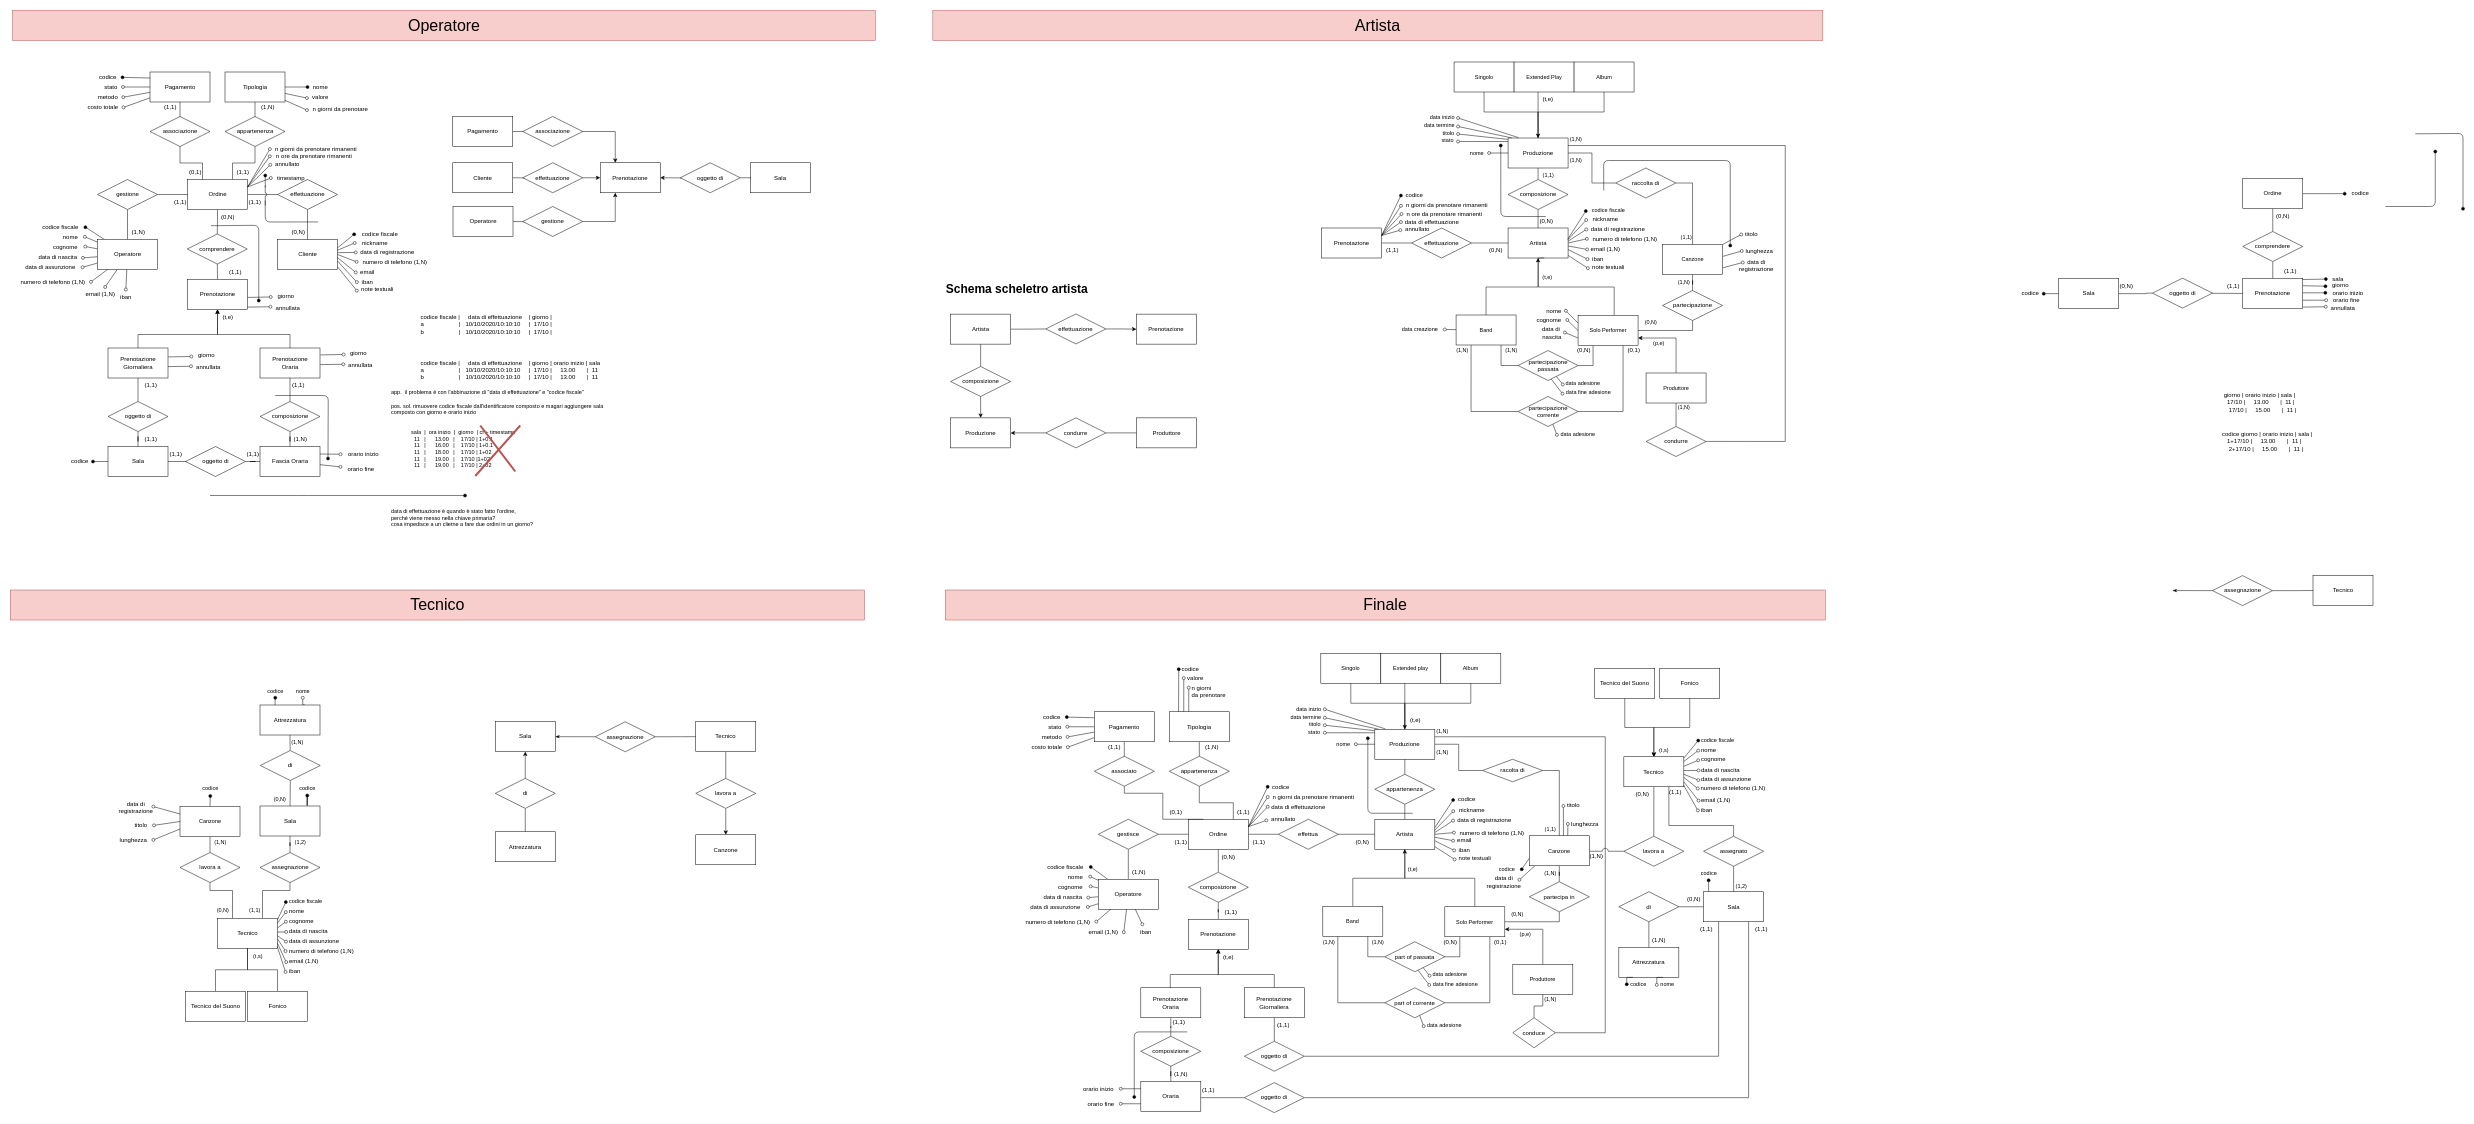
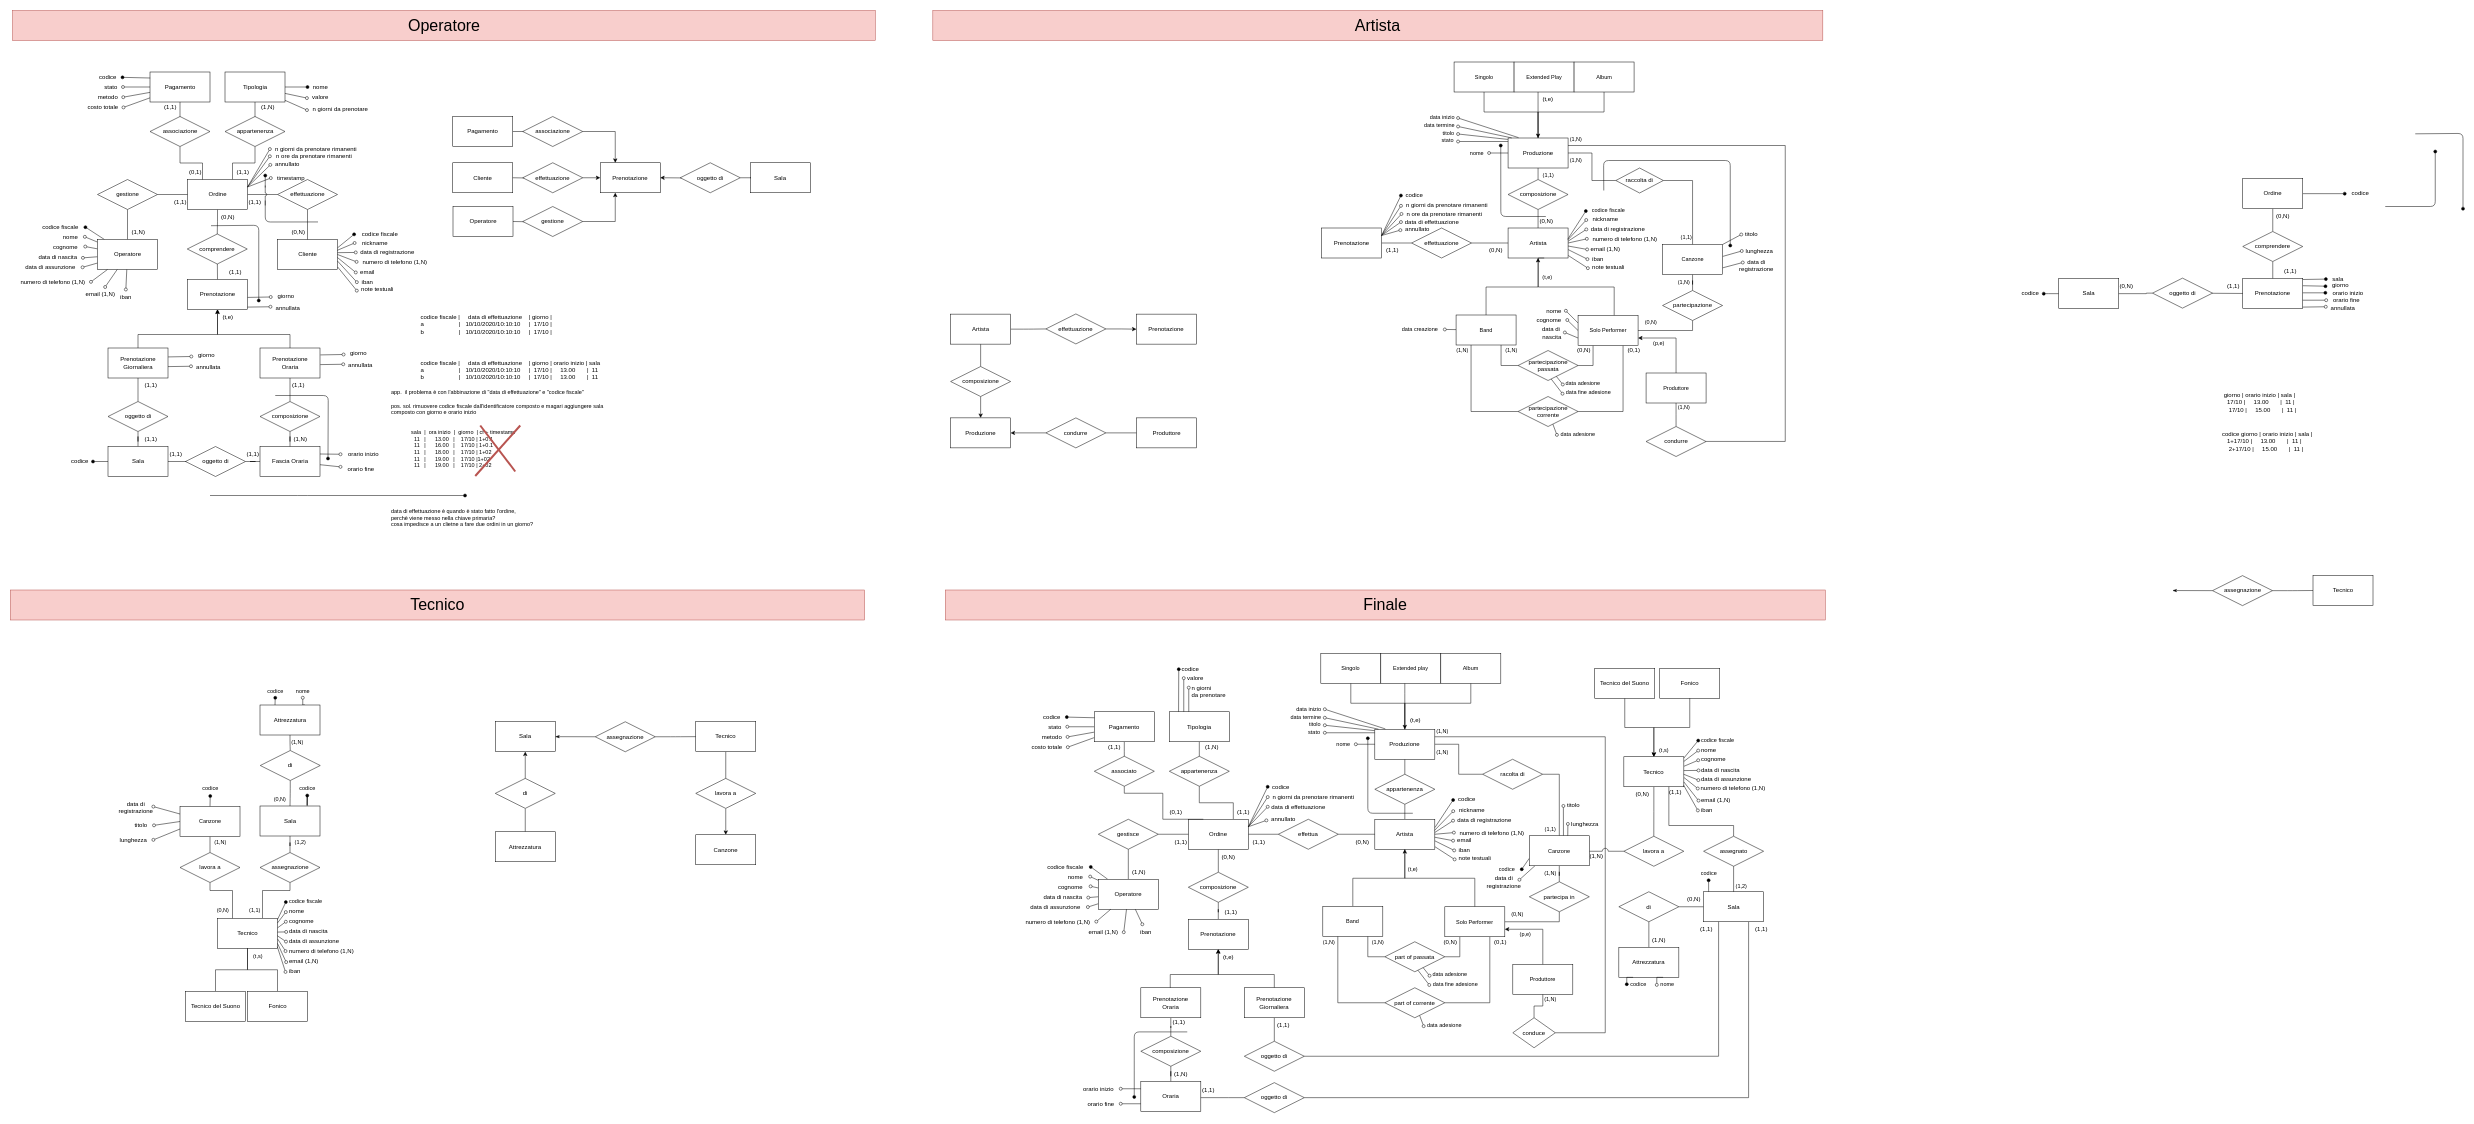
node "raccolta di": size 60x30 -> 48x25
node "Schema scheletro artista": removed
node "racolta di": size 60x23 -> 60x30
